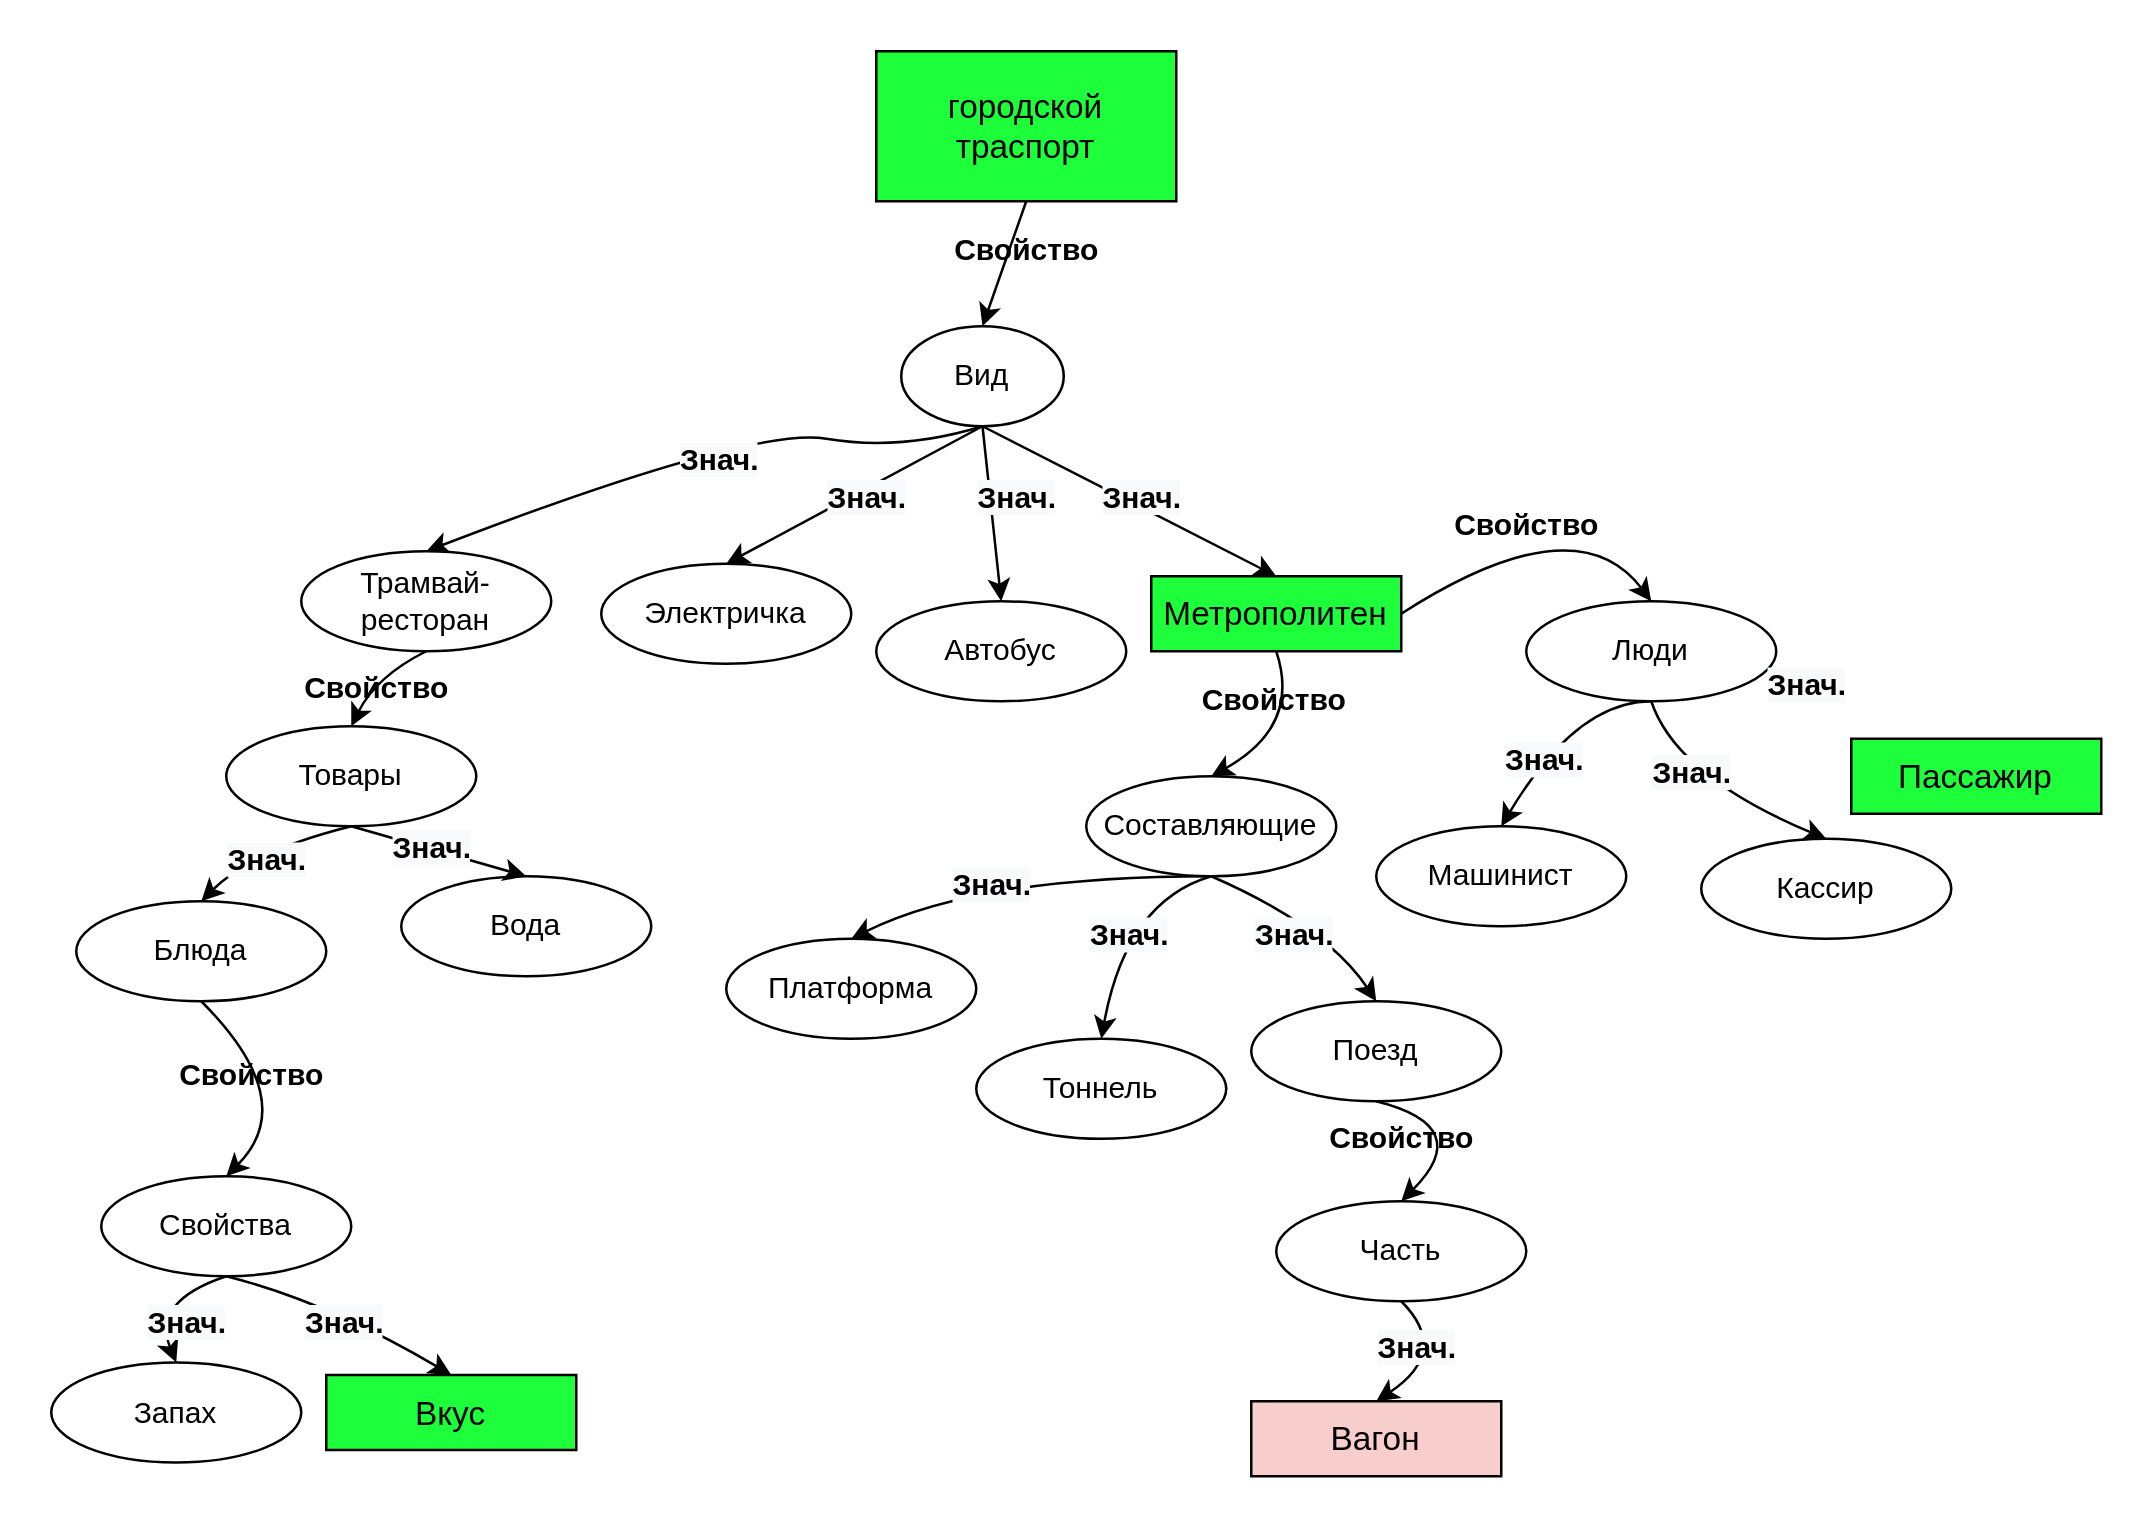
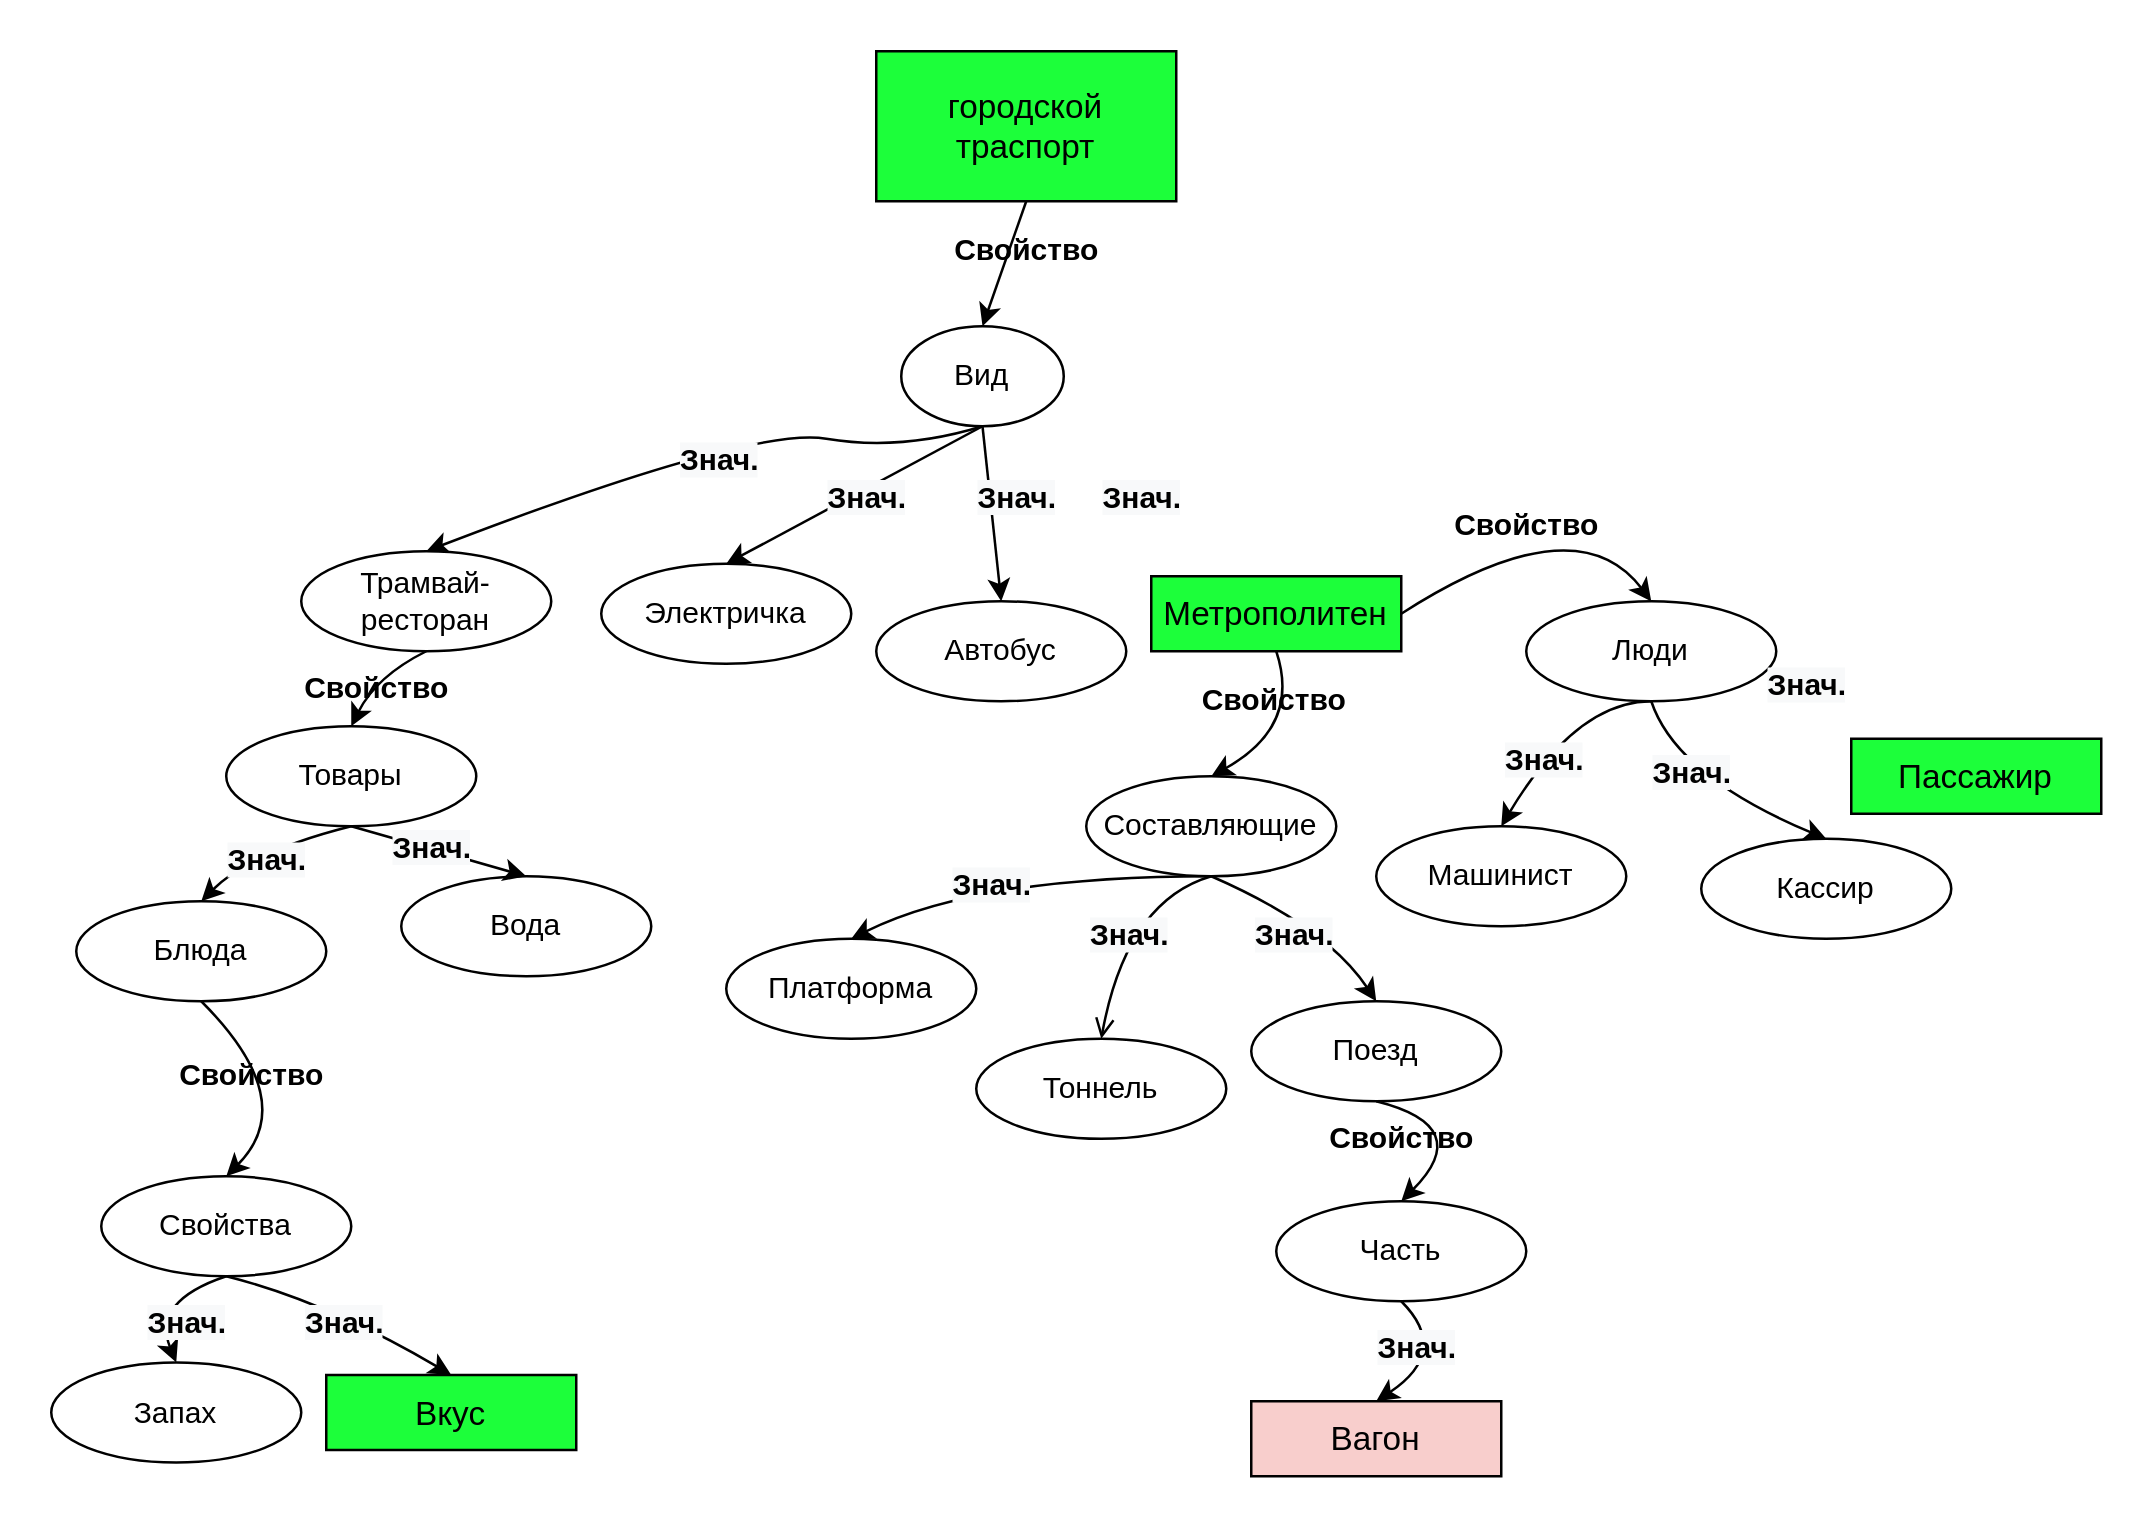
edge "Вид" -> "Метрополитен": removed
edge "Составляющие" -> "Тоннель": arrowhead classic -> open
